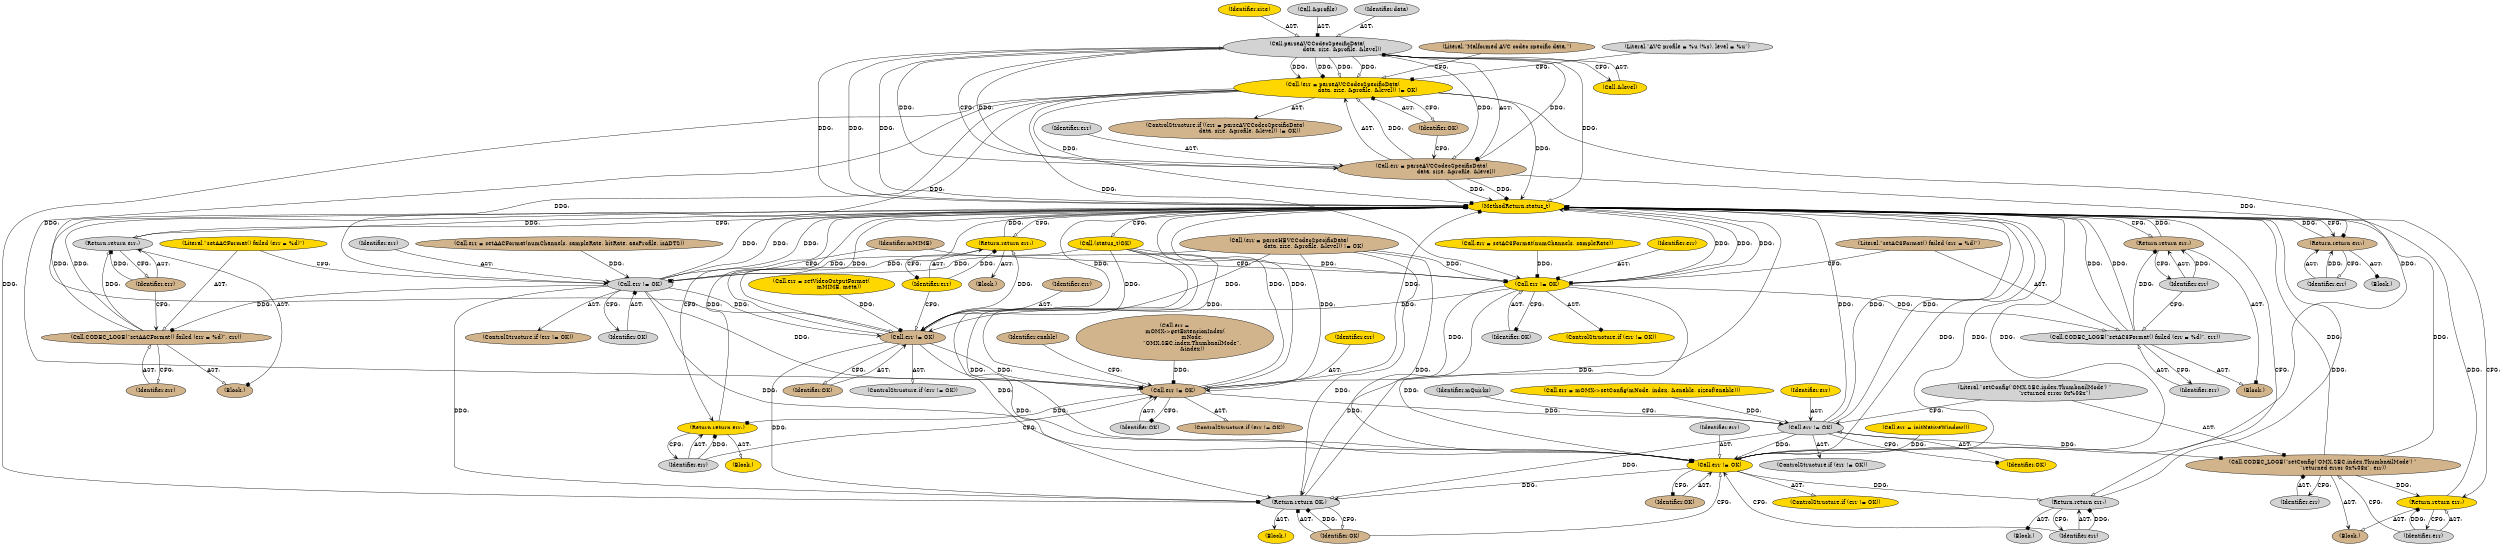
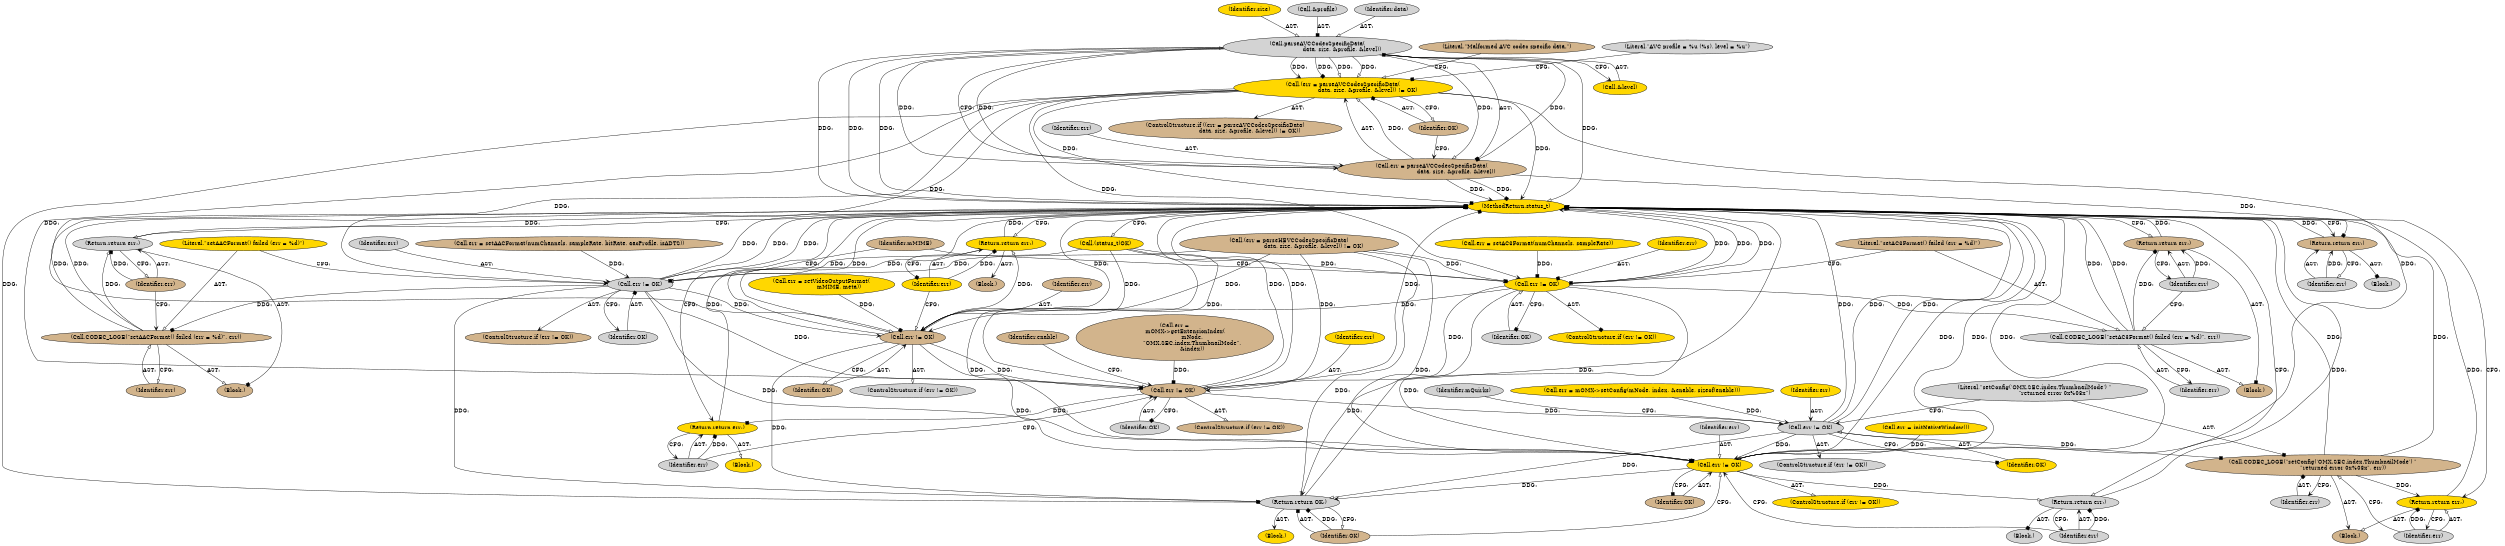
edge "(Call,(status_t)OK)" -> "(Return,return OK;)": removed, label "DDG:"
